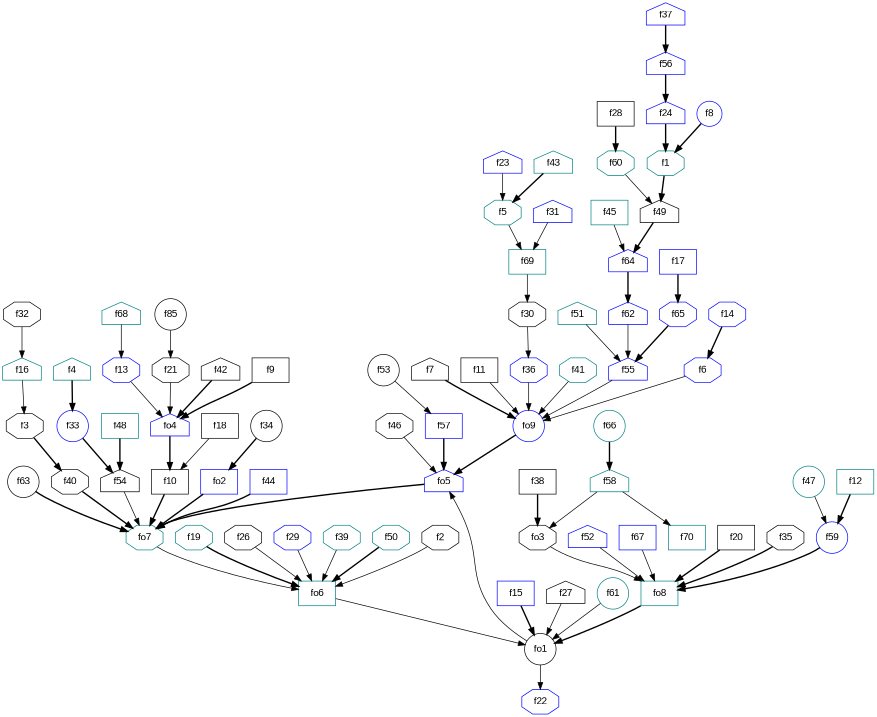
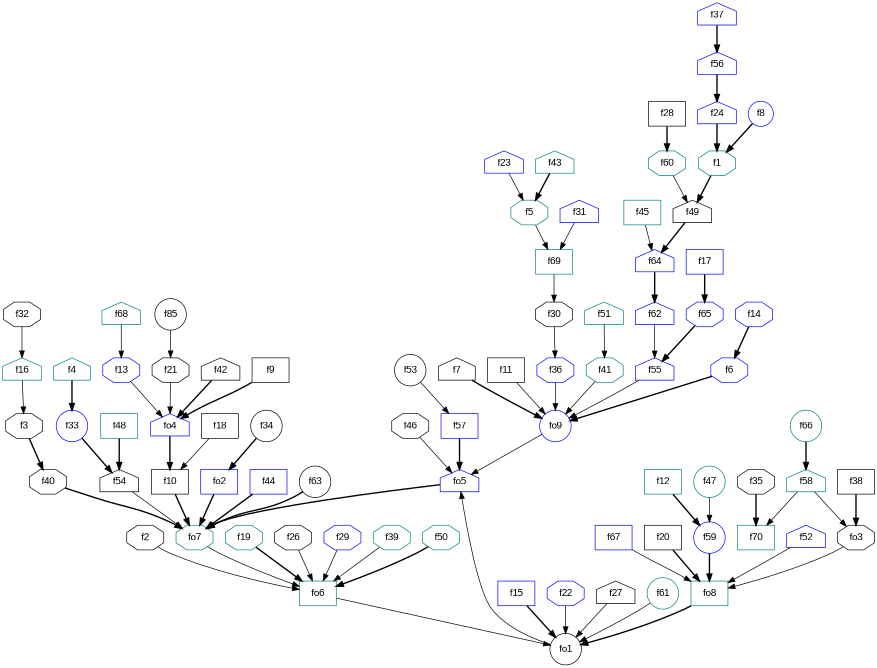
edge "f51" -> "f55": now "f51" -> "f41"
edge "f6" -> "fo9": style solid -> bold
edge "fo9" -> "fo5": style bold -> solid
edge "f35" -> "fo8": now "f35" -> "f70"
edge "fo1" -> "f22": reversed
